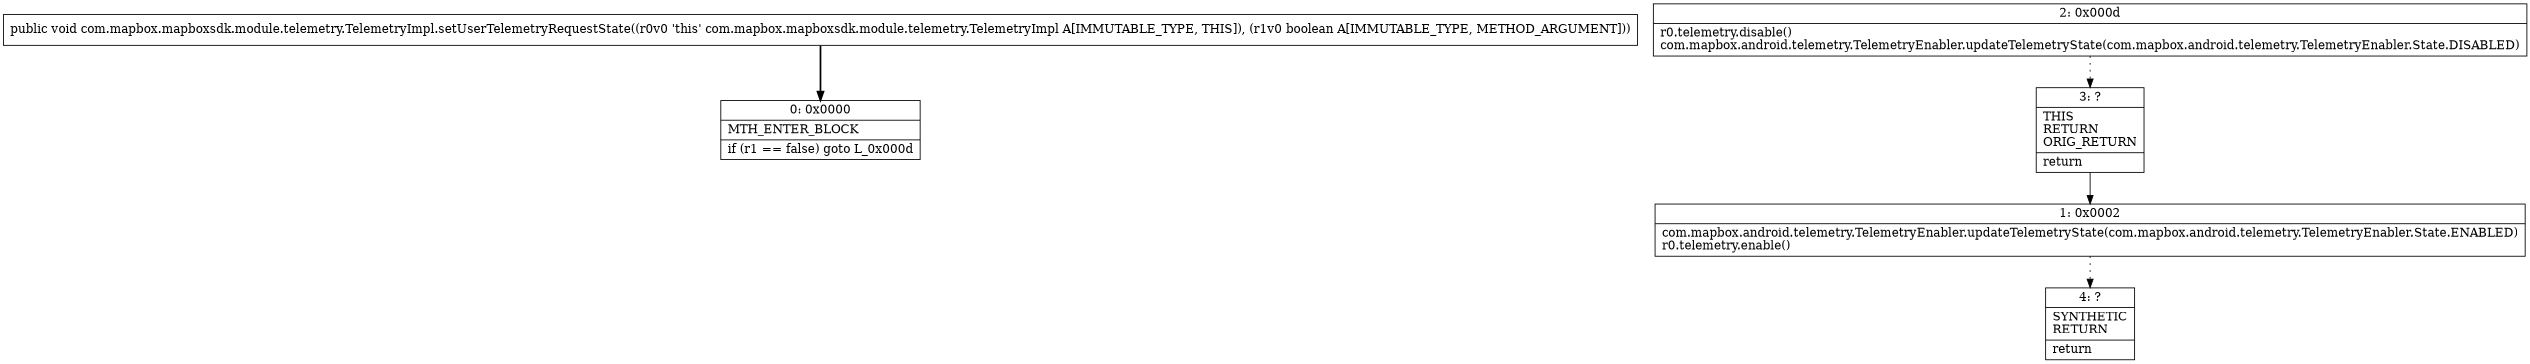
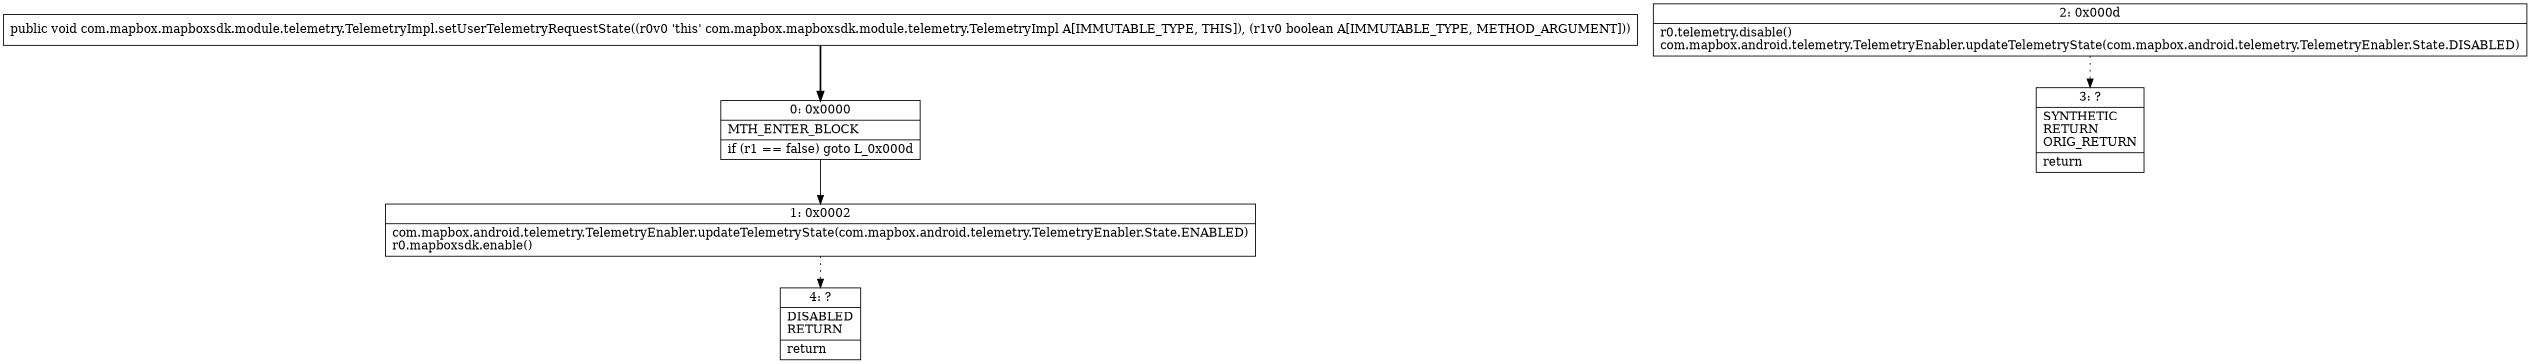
node "3: ?": text "THIS" -> "SYNTHETIC"
edge "3: ?" -> "1: 0x0002": now "0: 0x0000" -> "1: 0x0002"
node "1: 0x0002": text "r0.telemetry.enable()" -> "r0.mapboxsdk.enable()"
node "4: ?": text "SYNTHETIC" -> "DISABLED"
